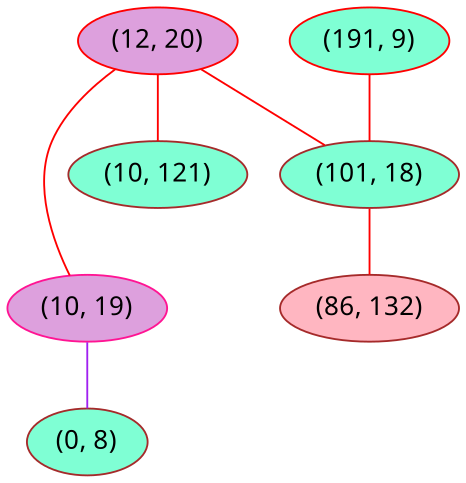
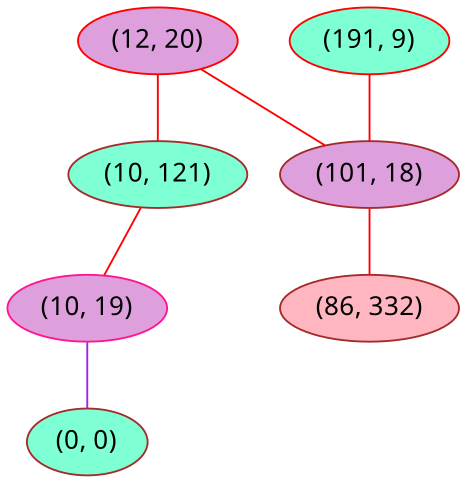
edge "(12, 20)" -- "(10, 19)": now "(10, 121)" -- "(10, 19)"
node "(101, 18)": fillcolor aquamarine -> plum
node "(86, 132)": label "(86, 132)" -> "(86, 332)"
node "(0, 8)": label "(0, 8)" -> "(0, 0)"
